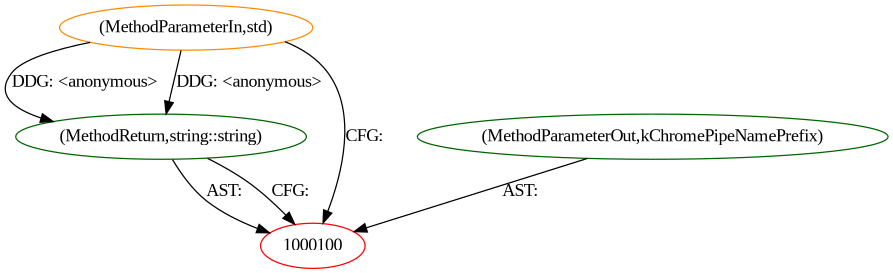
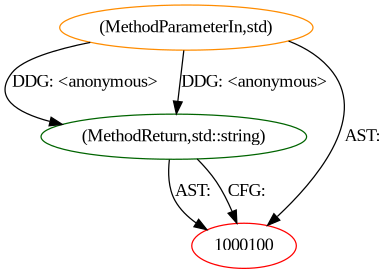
node "(MethodReturn,string::string)": label "(MethodReturn,string::string)" -> "(MethodReturn,std::string)"
edge "(MethodParameterIn,std)" -> "1000100": label "CFG: " -> "AST: "
node "(MethodParameterOut,kChromePipeNamePrefix)": removed
